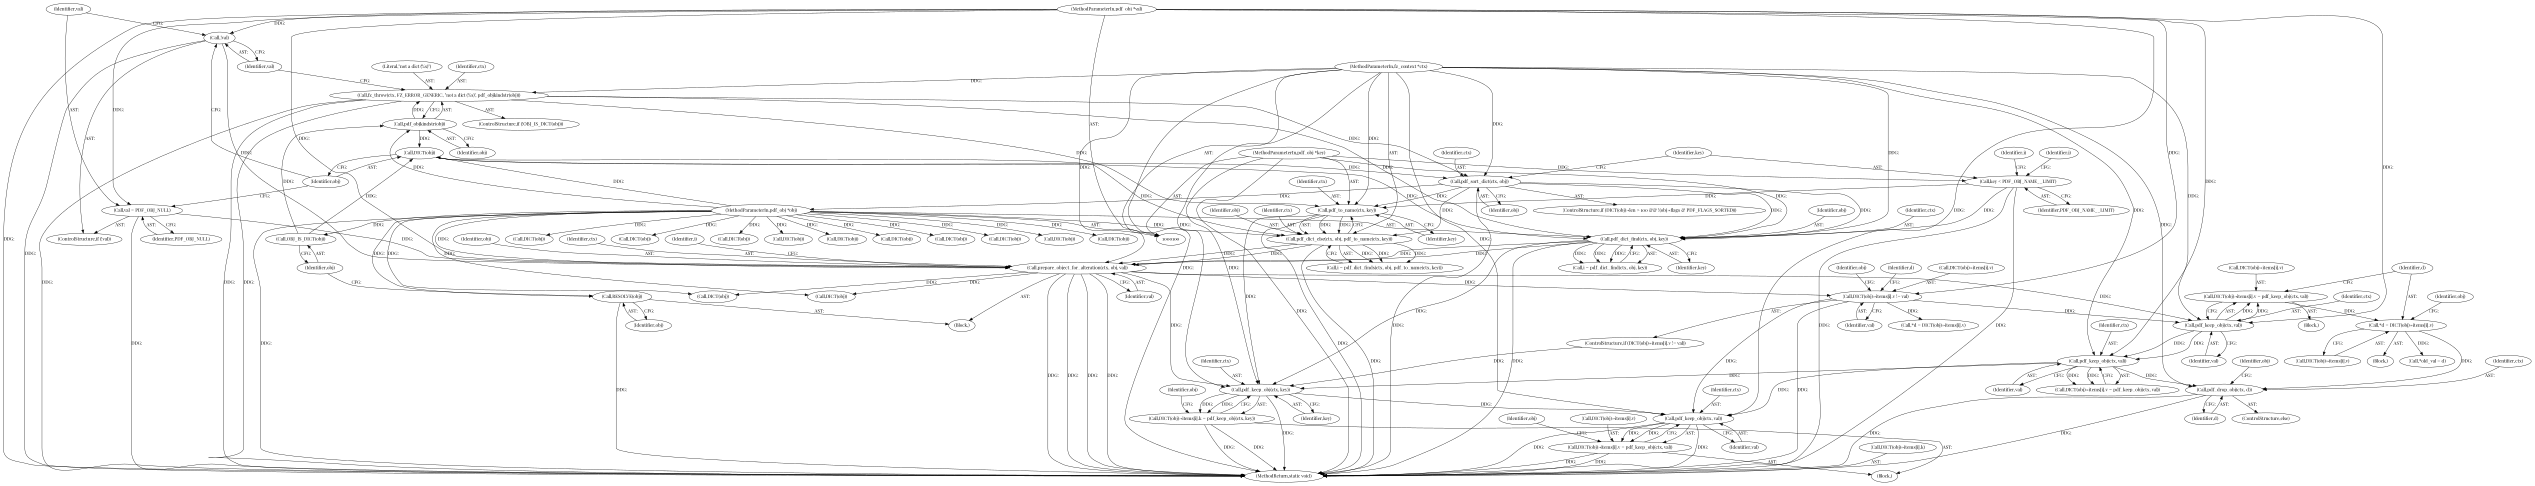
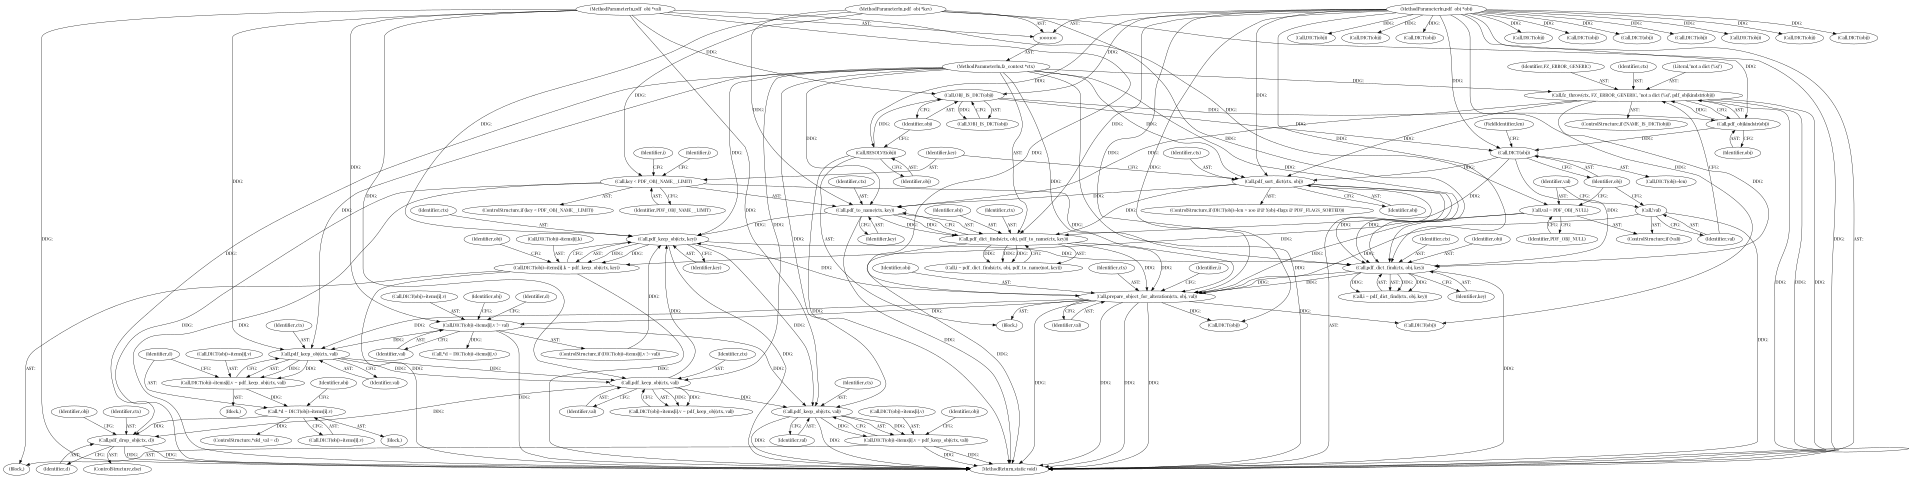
edge "(MethodParameterIn,pdf_obj *val)" -> "(Call,!val)": now "(MethodParameterIn,pdf_obj *val)" -> "(Call,OBJ_IS_DICT(obj))"
node "(Identifier,FZ_ERROR_GENERIC)": added
edge "(Call,RESOLVE(obj))" -> "(Call,OBJ_IS_DICT(obj))": added, label "DDG:"
node "(ControlStructure,if (!OBJ_IS_DICT(obj)))": label "(ControlStructure,if (!OBJ_IS_DICT(obj)))" -> "(ControlStructure,if (!NAME_IS_DICT(obj)))"
node "(Call,!OBJ_IS_DICT(obj))": added
node "(FieldIdentifier,len)": added
edge "(MethodParameterIn,fz_context *ctx)" -> "1000100": reversed
edge "(MethodParameterIn,pdf_obj *key)" -> "(Call,pdf_to_name(ctx, key))": label "AST: " -> "DDG: "
node "(Call,DICT(obj)->len)": added
edge "(Call,key < PDF_OBJ_NAME__LIMIT)" -> "(Call,pdf_to_name(ctx, key))": label "DDG: " -> "AST: "
edge "(Call,pdf_sort_dict(ctx, obj))" -> "(MethodParameterIn,pdf_obj *obj)": reversed
node "(ControlStructure,if (key < PDF_OBJ_NAME__LIMIT))": added
edge "(Identifier,PDF_OBJ_NULL)" -> "(Call,val = PDF_OBJ_NULL)": label "AST: " -> "CFG: "
edge "(MethodParameterIn,pdf_obj *obj)" -> "(Call,pdf_dict_find(ctx, obj, key))": label "AST: " -> "DDG: "
node "(Call,pdf_dict_else(ctx, obj, pdf_to_name(ctx, key)))": label "(Call,pdf_dict_else(ctx, obj, pdf_to_name(ctx, key)))" -> "(Call,pdf_dict_finds(ctx, obj, pdf_to_name(ctx, key)))"
edge "(Call,i = pdf_dict_find(ctx, obj, key))" -> "(Call,pdf_dict_find(ctx, obj, key))": label "CFG: " -> "AST: "
node "(Call,i = pdf_dict_finds(ctx, obj, pdf_to_name(ctx, key)))": label "(Call,i = pdf_dict_finds(ctx, obj, pdf_to_name(ctx, key)))" -> "(Call,i = pdf_dict_finds(ctx, obj, pdf_to_name(not, key)))"
edge "(Call,pdf_dict_find(ctx, obj, key))" -> "(Call,pdf_keep_obj(ctx, key))": reversed
edge "(Call,pdf_sort_dict(ctx, obj))" -> "(MethodReturn,static void)": label "DDG: " -> "AST: "
edge "(MethodParameterIn,pdf_obj *obj)" -> "(MethodReturn,static void)": label "DDG: " -> "AST: "
node "(Call,*old_val = d)": label "(Call,*old_val = d)" -> "(ControlStructure,*old_val = d)"
edge "(Call,val = PDF_OBJ_NULL)" -> "(MethodReturn,static void)": now "(Call,val = PDF_OBJ_NULL)" -> "(Call,DICT(obj)->items[i].k = pdf_keep_obj(ctx, key))"
edge "(Call,DICT(obj)->items[i].k)" -> "(MethodReturn,static void)": now "(Call,DICT(obj)->items[i].k)" -> "(Call,DICT(obj)->items[i].k = pdf_keep_obj(ctx, key))"
